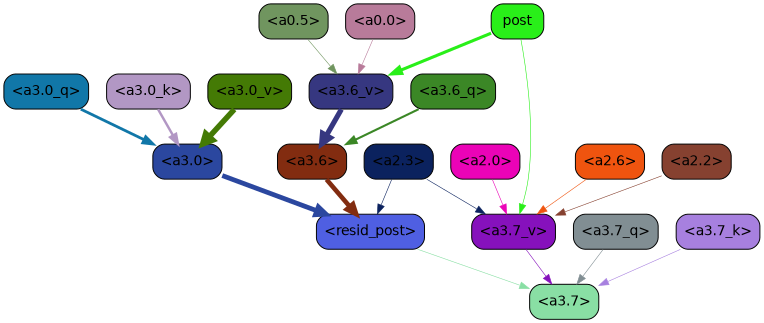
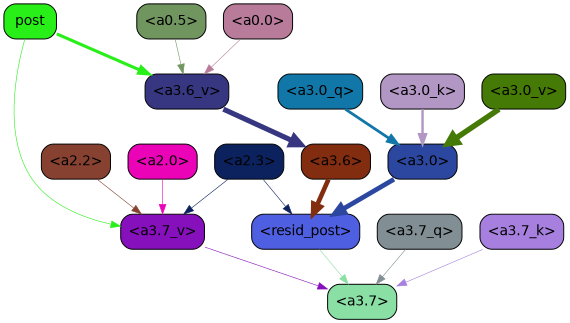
node "<a3.6_q>": removed
node "<a2.6>": removed
